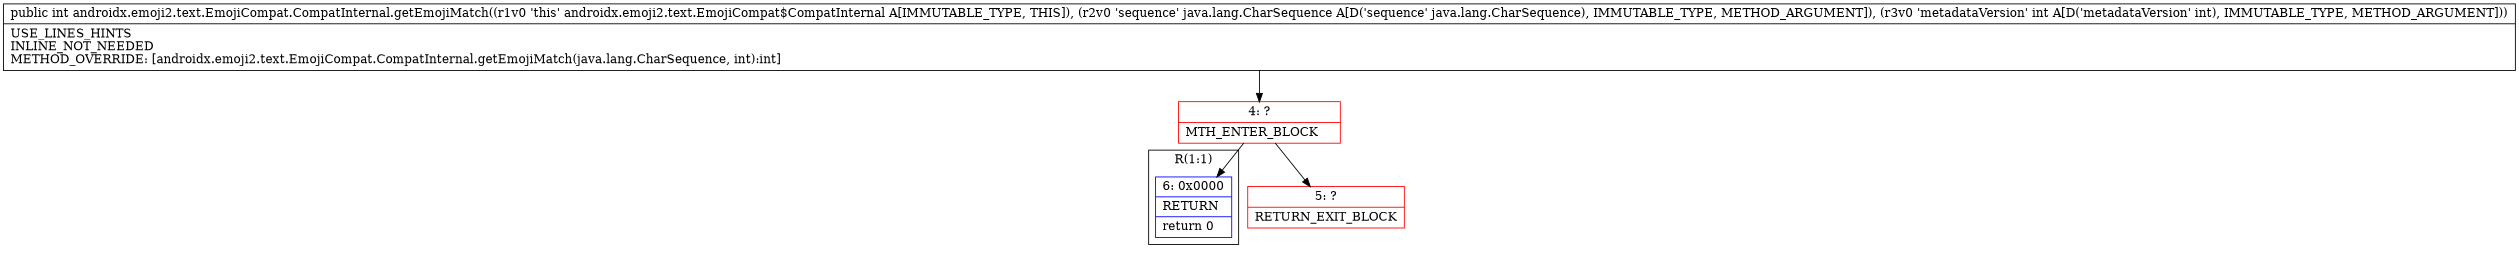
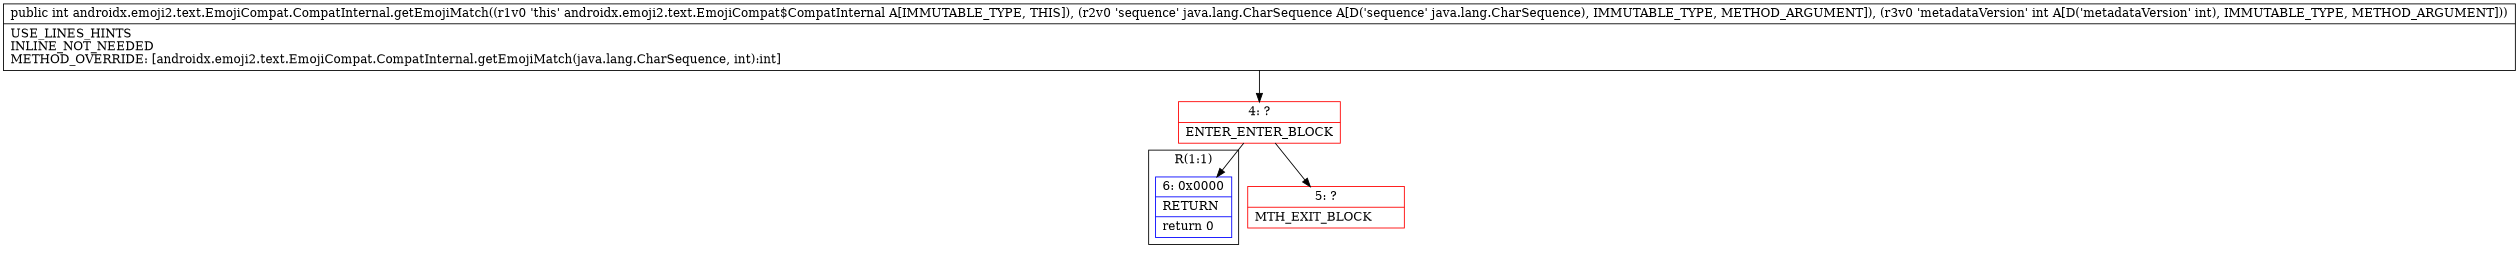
node "4: ?": text "MTH_ENTER_BLOCK" -> "ENTER_ENTER_BLOCK"
node "5: ?": text "RETURN_EXIT_BLOCK" -> "MTH_EXIT_BLOCK"
